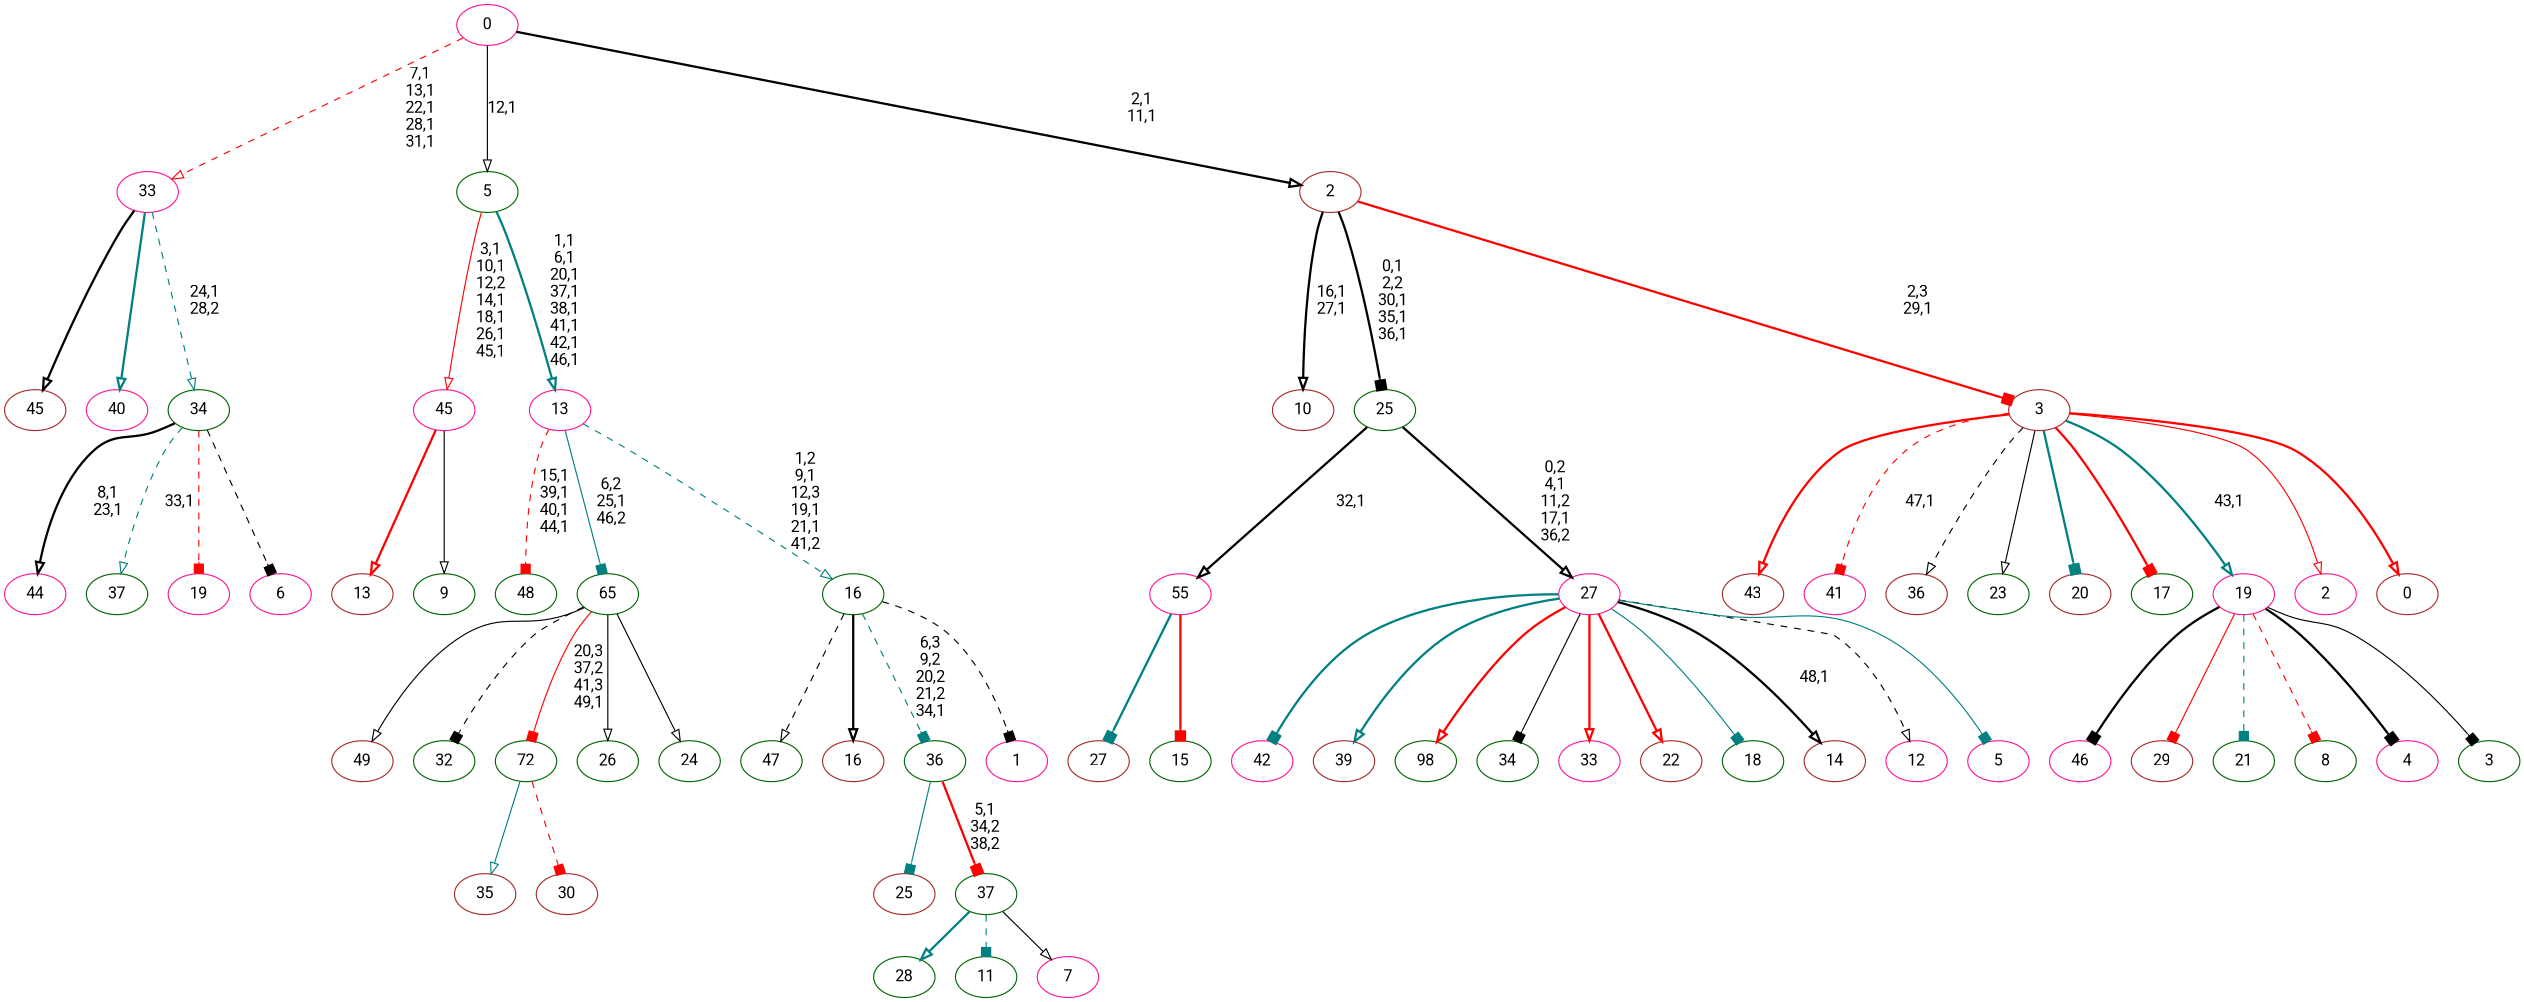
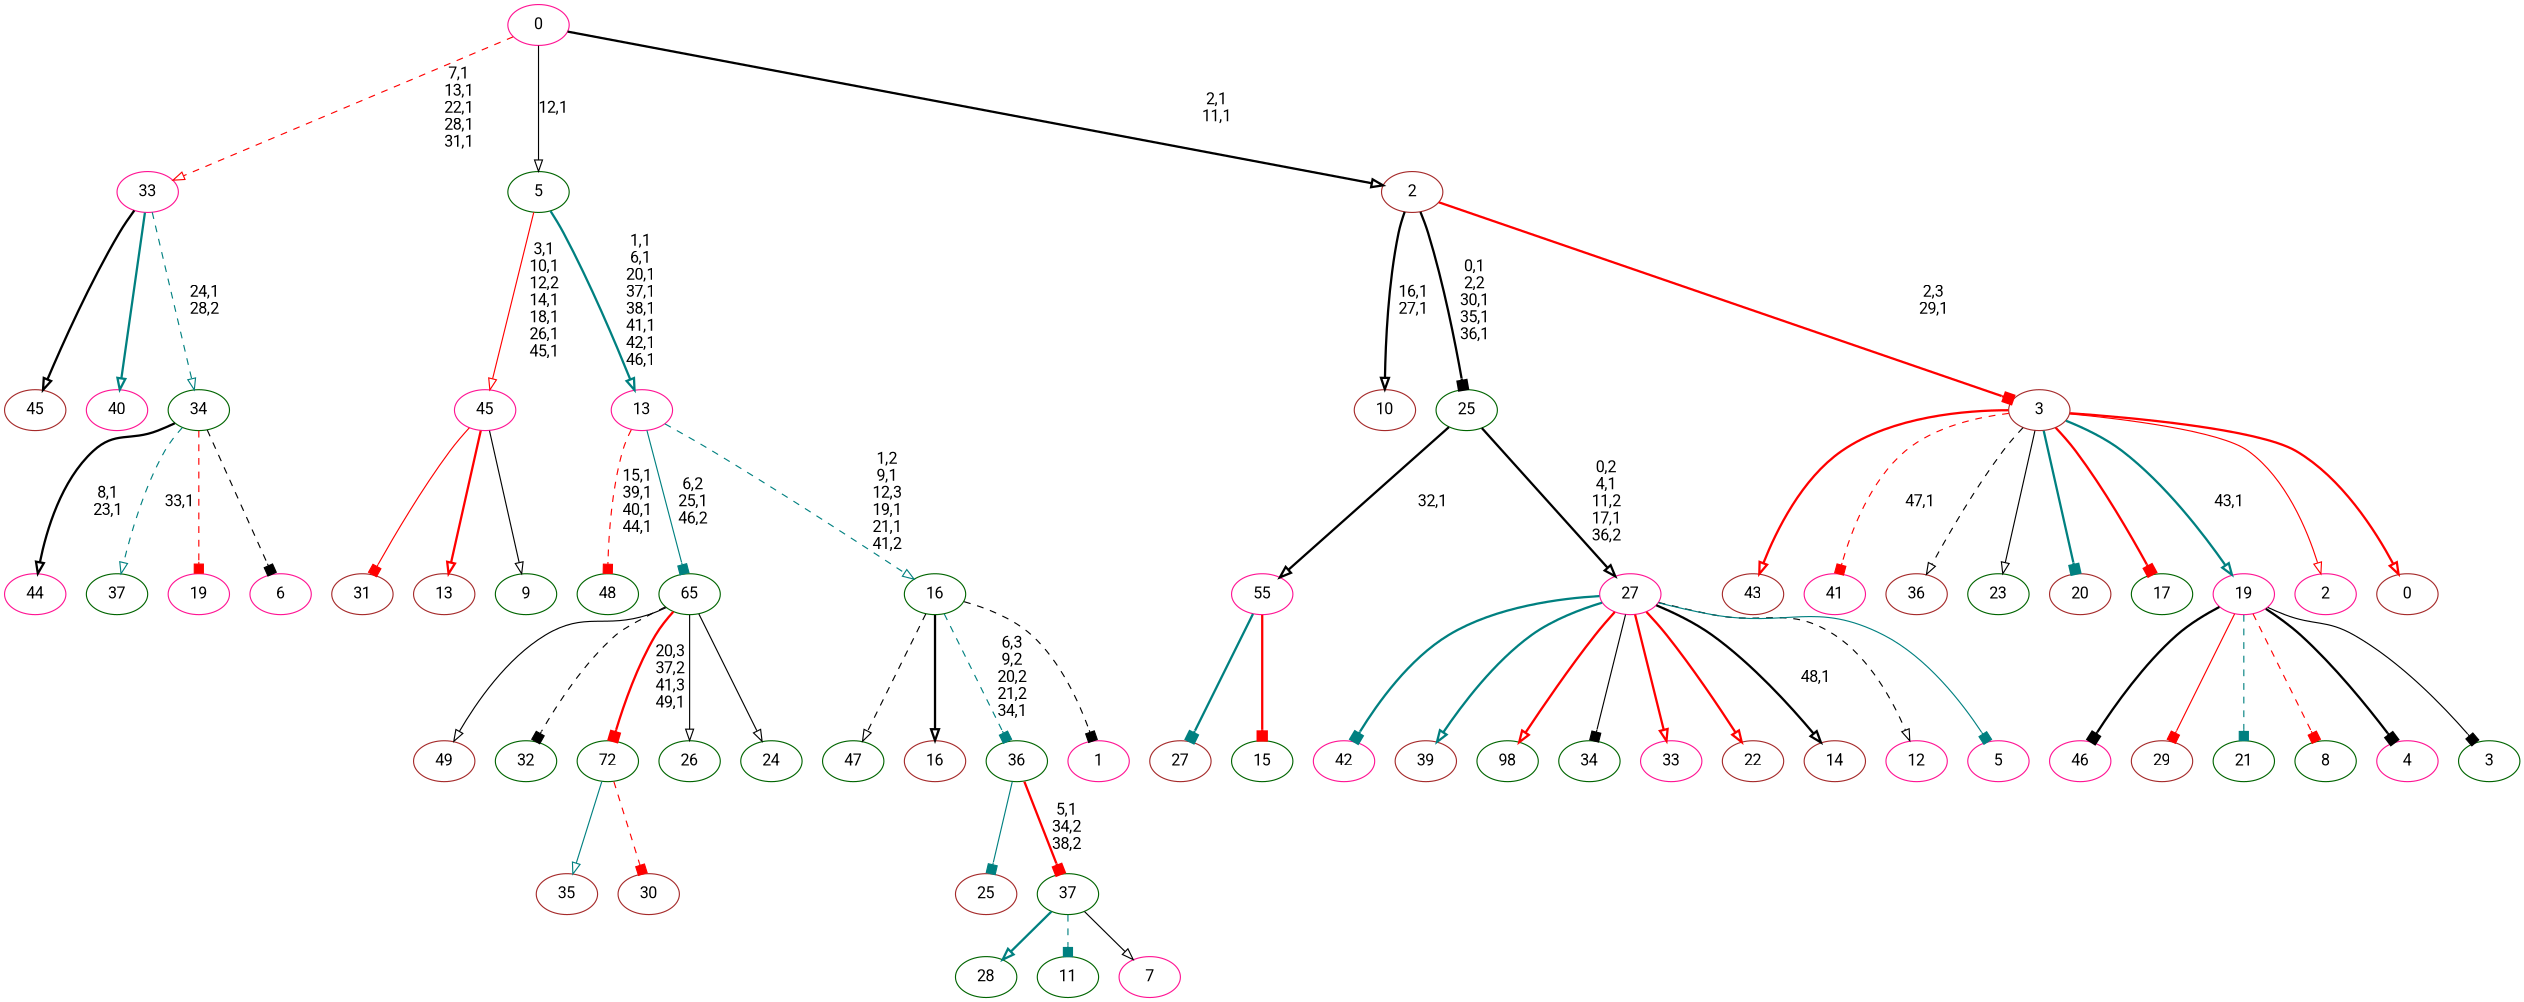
node "31": added
edge "65" -> "72": style solid -> bold
node "18": removed
